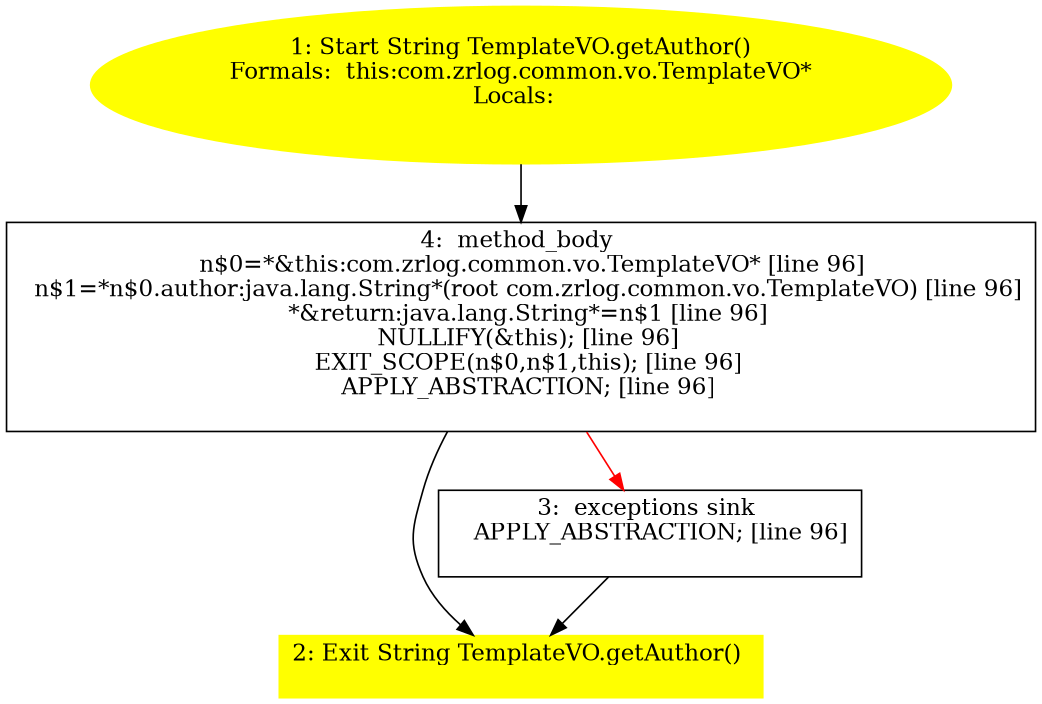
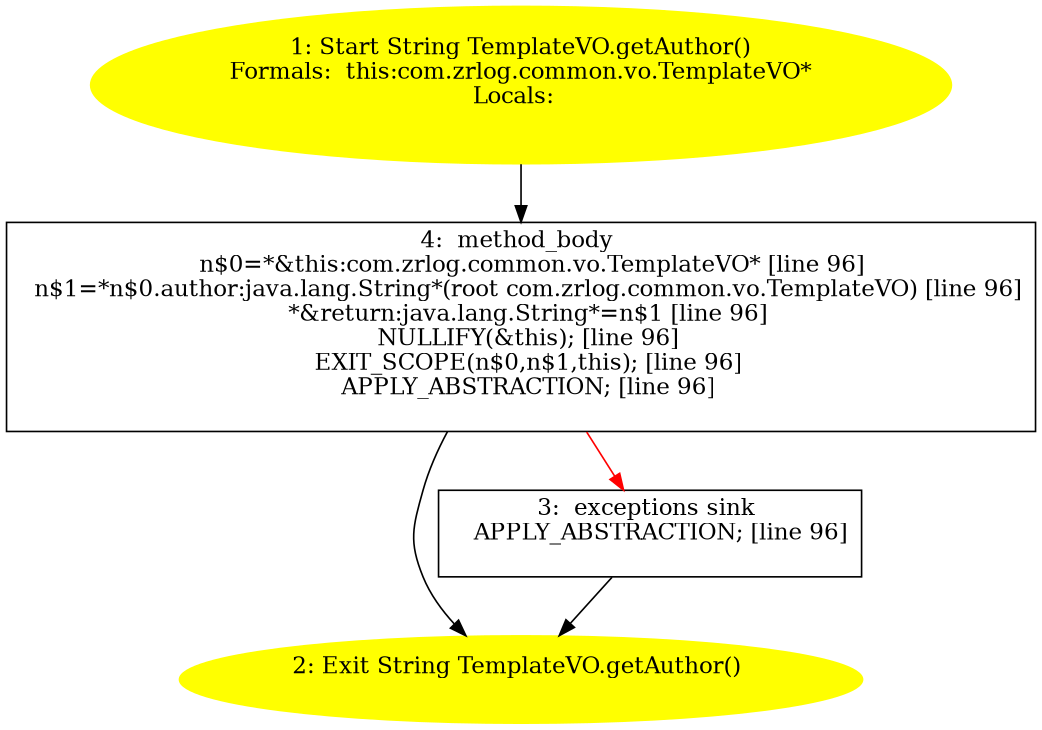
node "2: Exit String TemplateVO.getAuthor()": shape box -> ellipse
